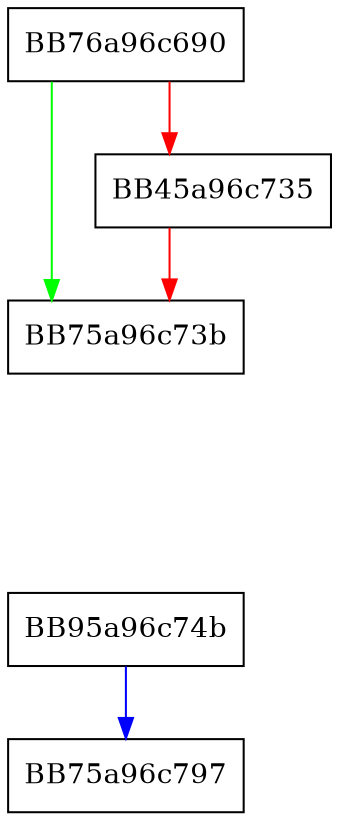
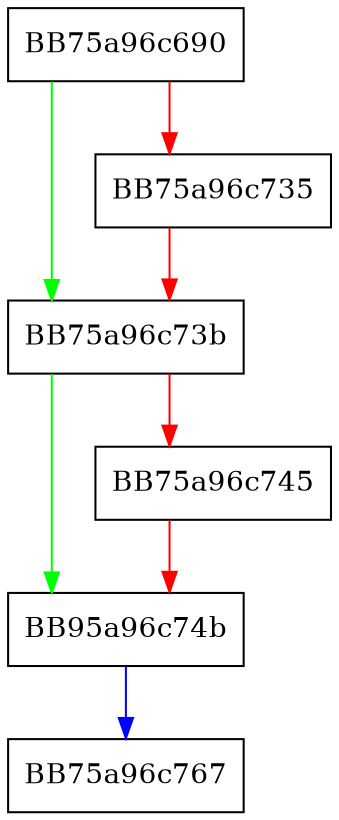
node "BB76a96c690": label "BB76a96c690" -> "BB75a96c690"
node "BB45a96c735": label "BB45a96c735" -> "BB75a96c735"
edge "BB75a96c73b" -> "BB95a96c74b": added
node "BB75a96c745": added
node "BB75a96c797": label "BB75a96c797" -> "BB75a96c767"
